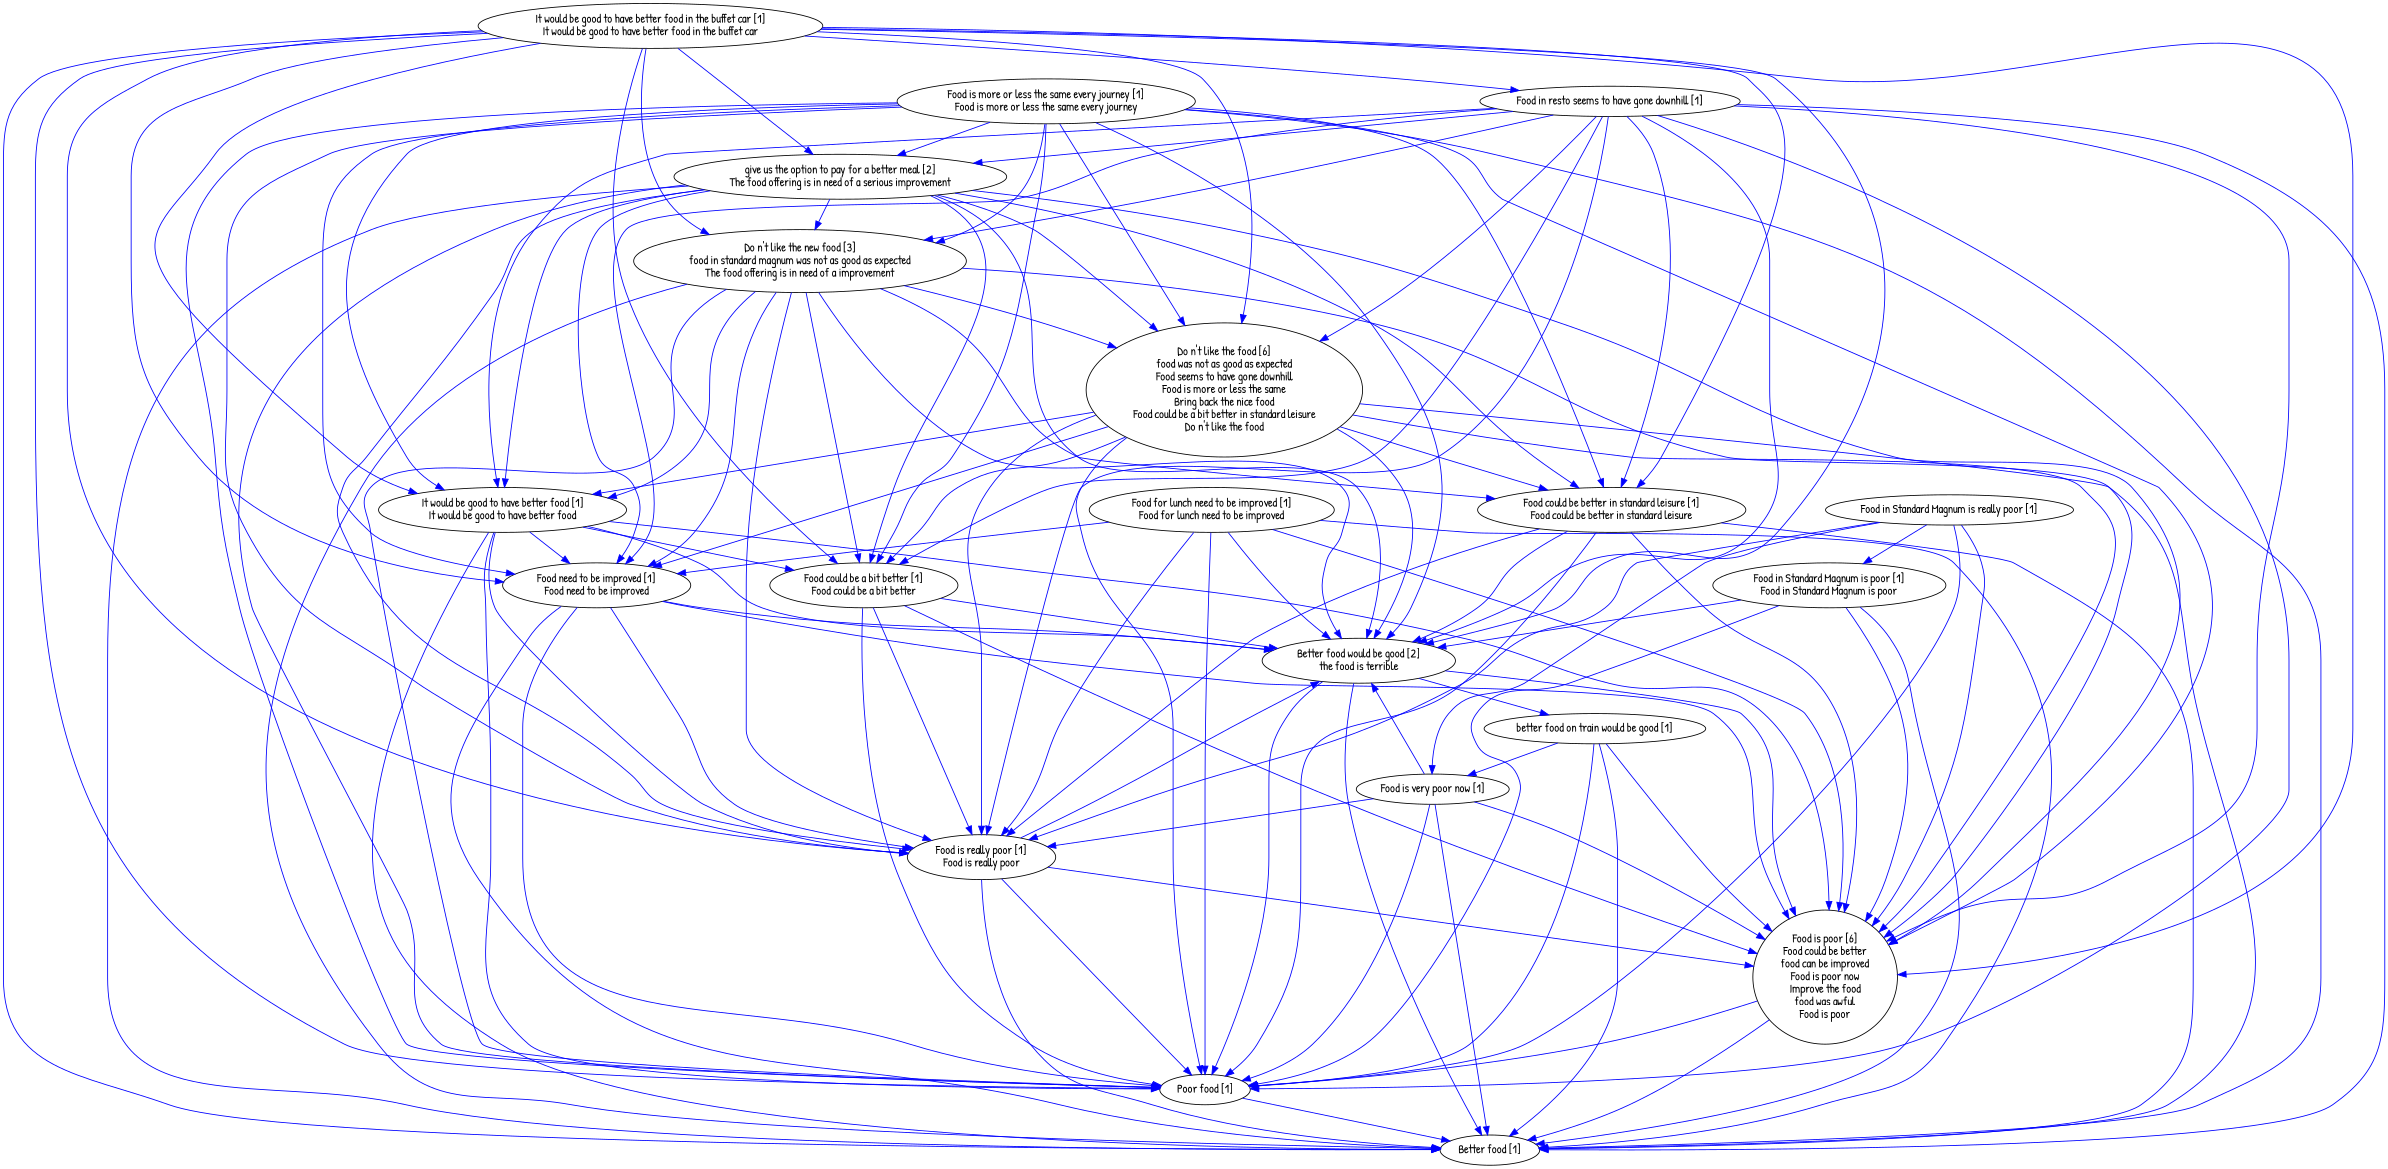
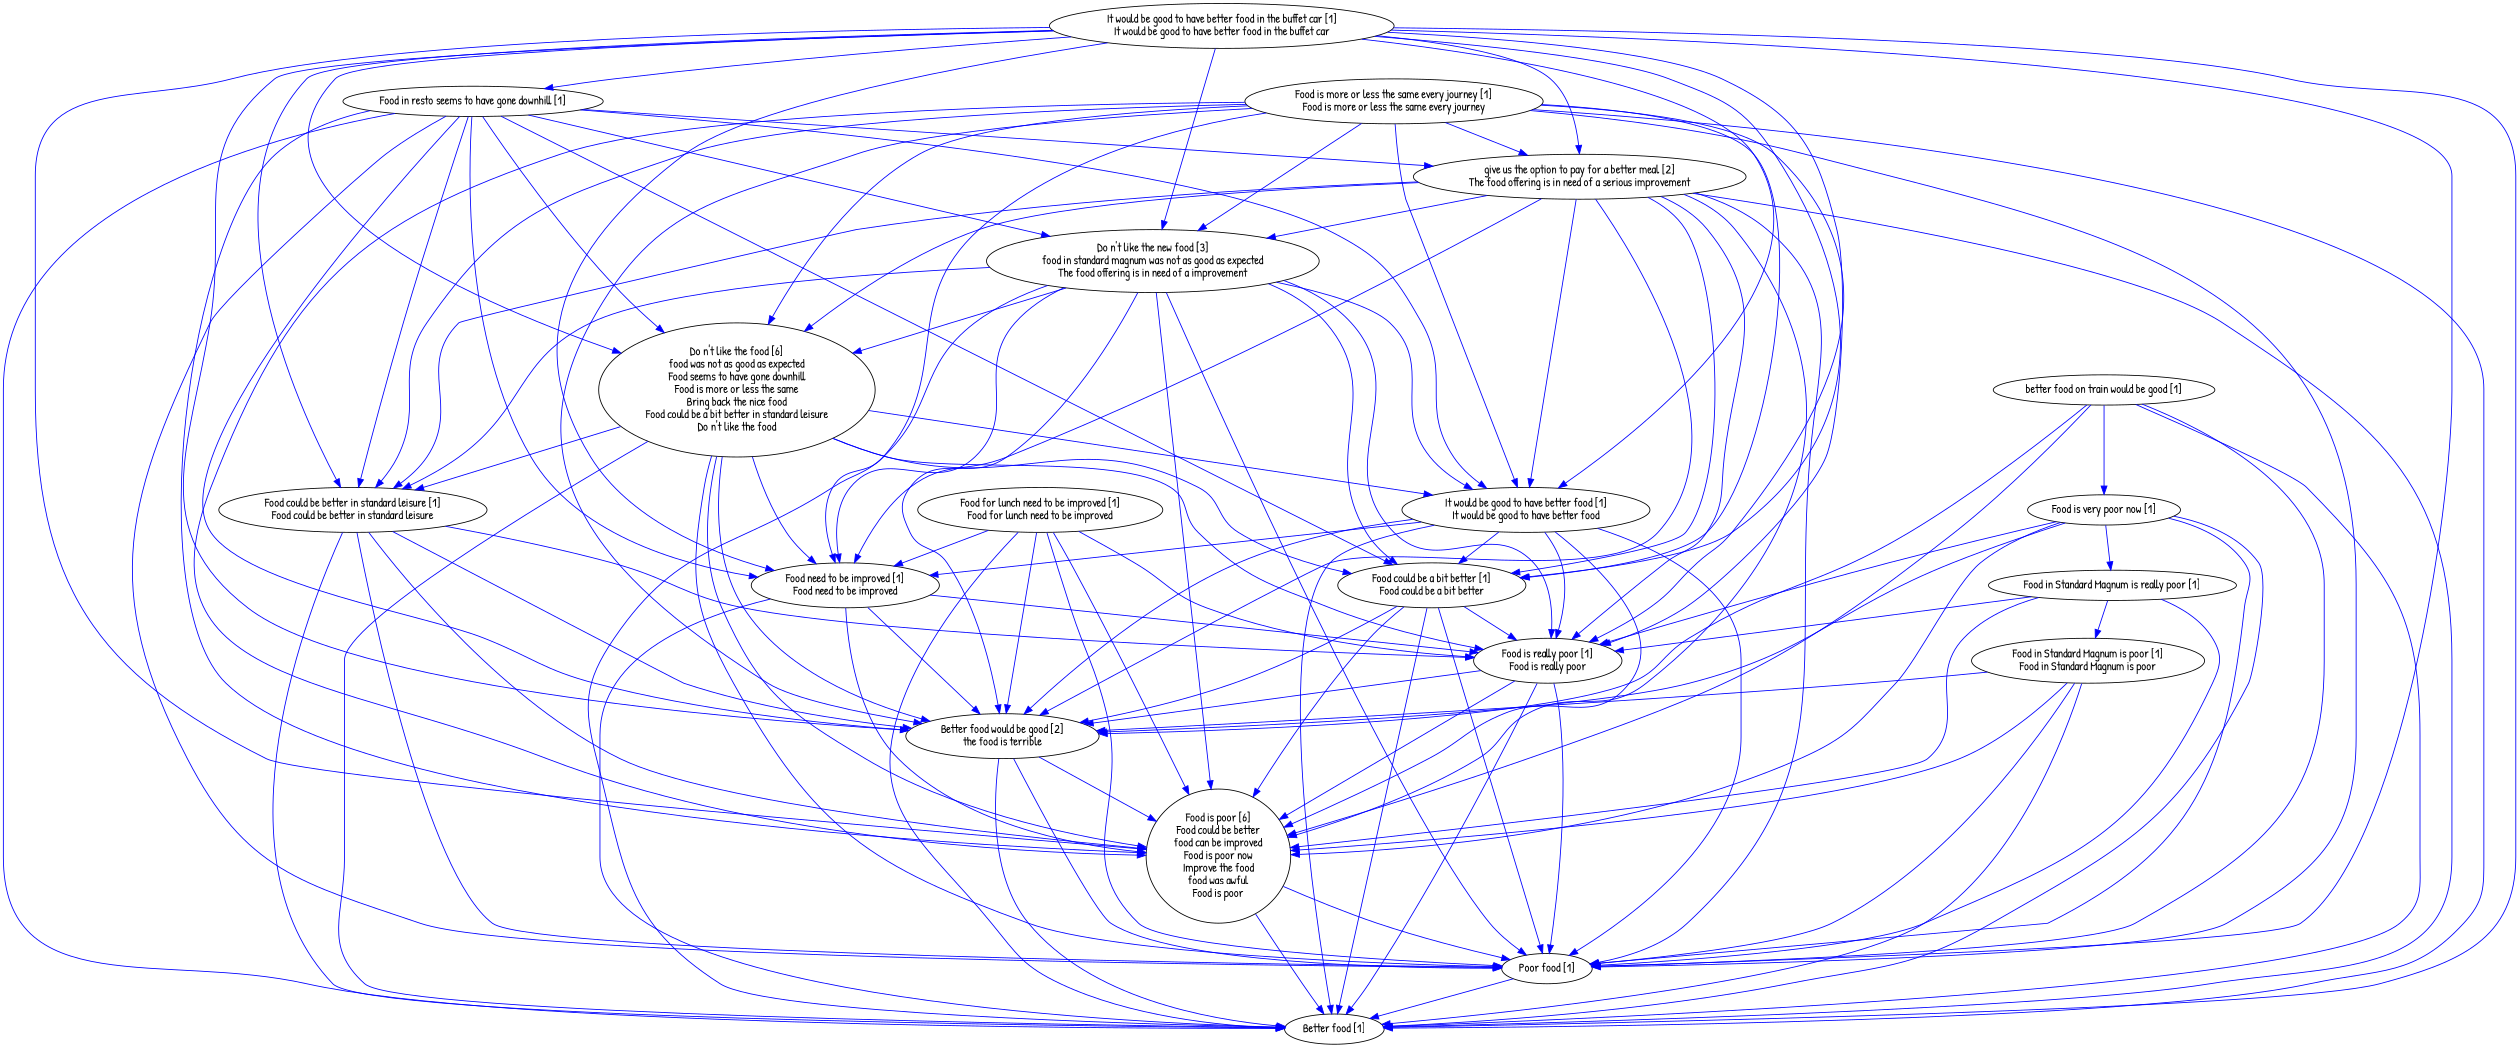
edge "Food in resto seems to have gone downhill [1]" -> "Food is really poor [1] Food is really poor": removed
edge "Food in Standard Magnum is really poor [1]" -> "Food is very poor now [1]": reversed
edge "Better food would be good [2] the food is terrible" -> "better food on train would be good [1]": reversed
edge "Food could be a bit better [1] Food could be a bit better" -> "Better food [1]": added
edge "Food need to be improved [1] Food need to be improved" -> "Poor food [1]": removed
